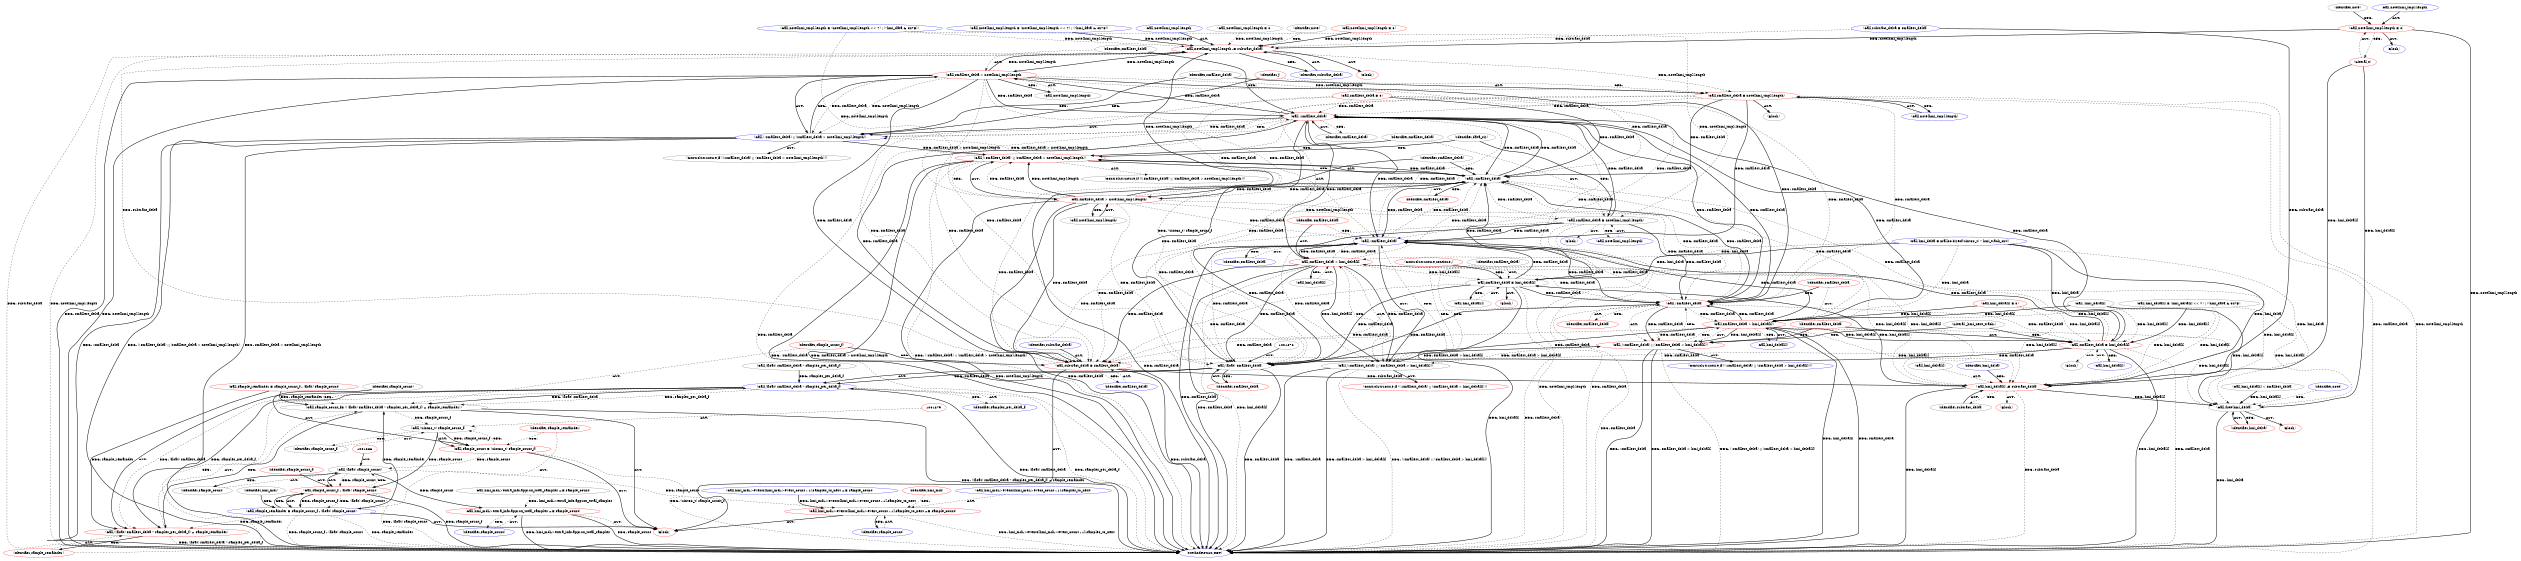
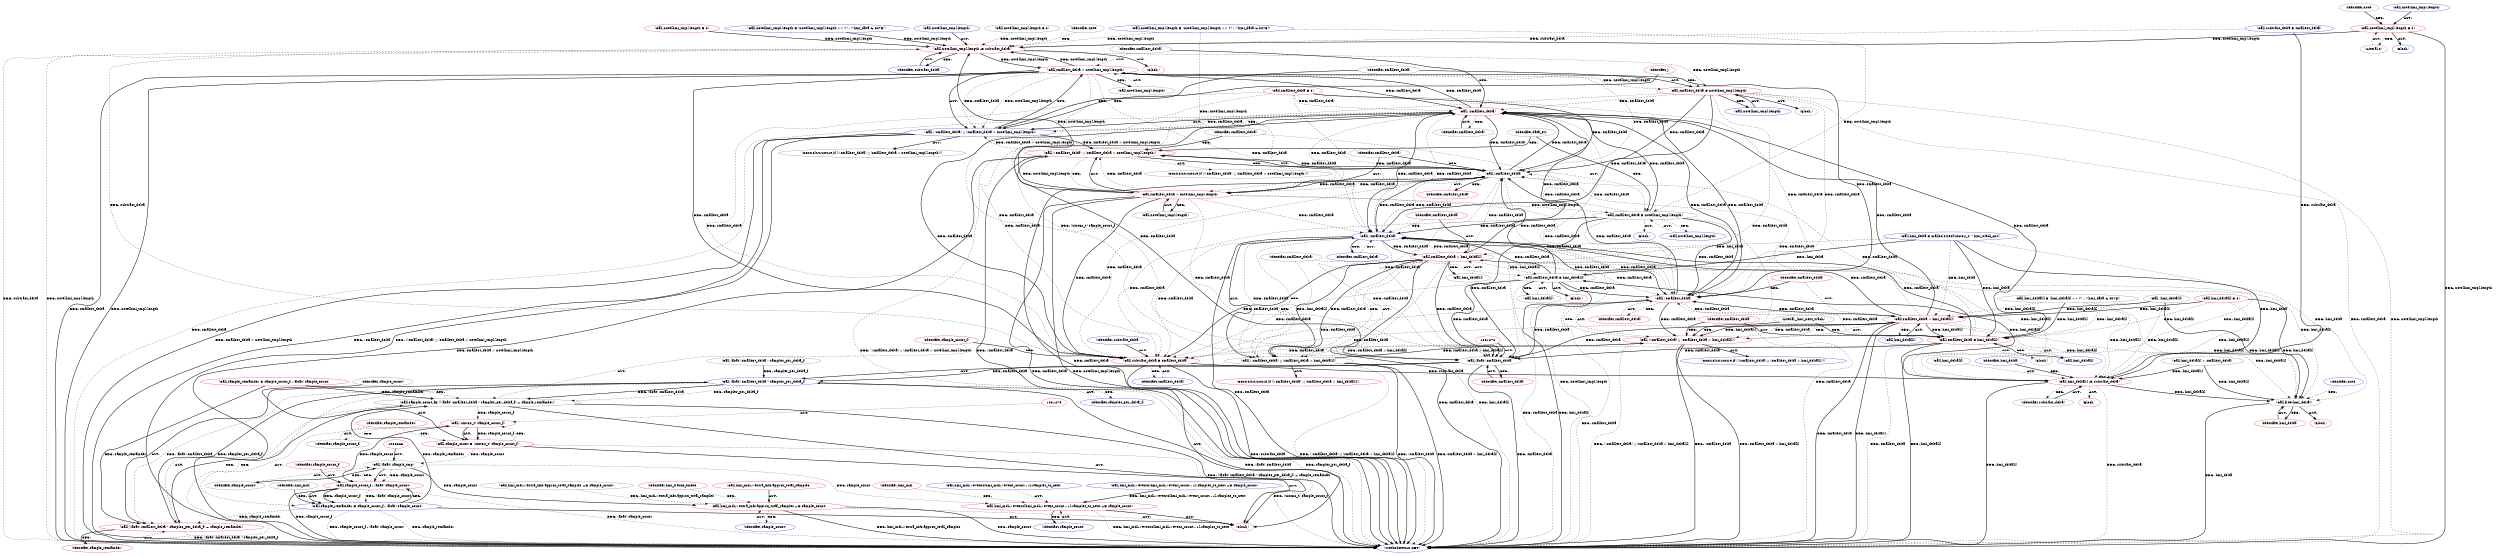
node "(Literal,0)": color red -> gray40
node "(ControlStructure,continue;)": removed
edge "(Literal,0)" -> "(Call,free(hmi_delta))": now "(Call,hmi_delta[i] = 0)" -> "(Call,free(hmi_delta))"
edge "(Literal,0)" -> "(Call,hmi_delta[i] -= subtract_delta)": now "(Call,hmi_delta[i] < smallest_delta)" -> "(Call,hmi_delta[i] -= subtract_delta)"
node "1001272": color gray40 -> red
node "(Call,(uint32_t) sample_count_f)": color gray40 -> red
node "1001286": label "1001286" -> "1006286"
node "(Call,(float) sample_count)": label "(Call,(float) sample_count)" -> "(Call,(float) sample_tmp)"
node "(Identifier,hmi_tracks_ended)": added
node "(Call,hmi_mdi->extra_info.approx_total_samples)": added
